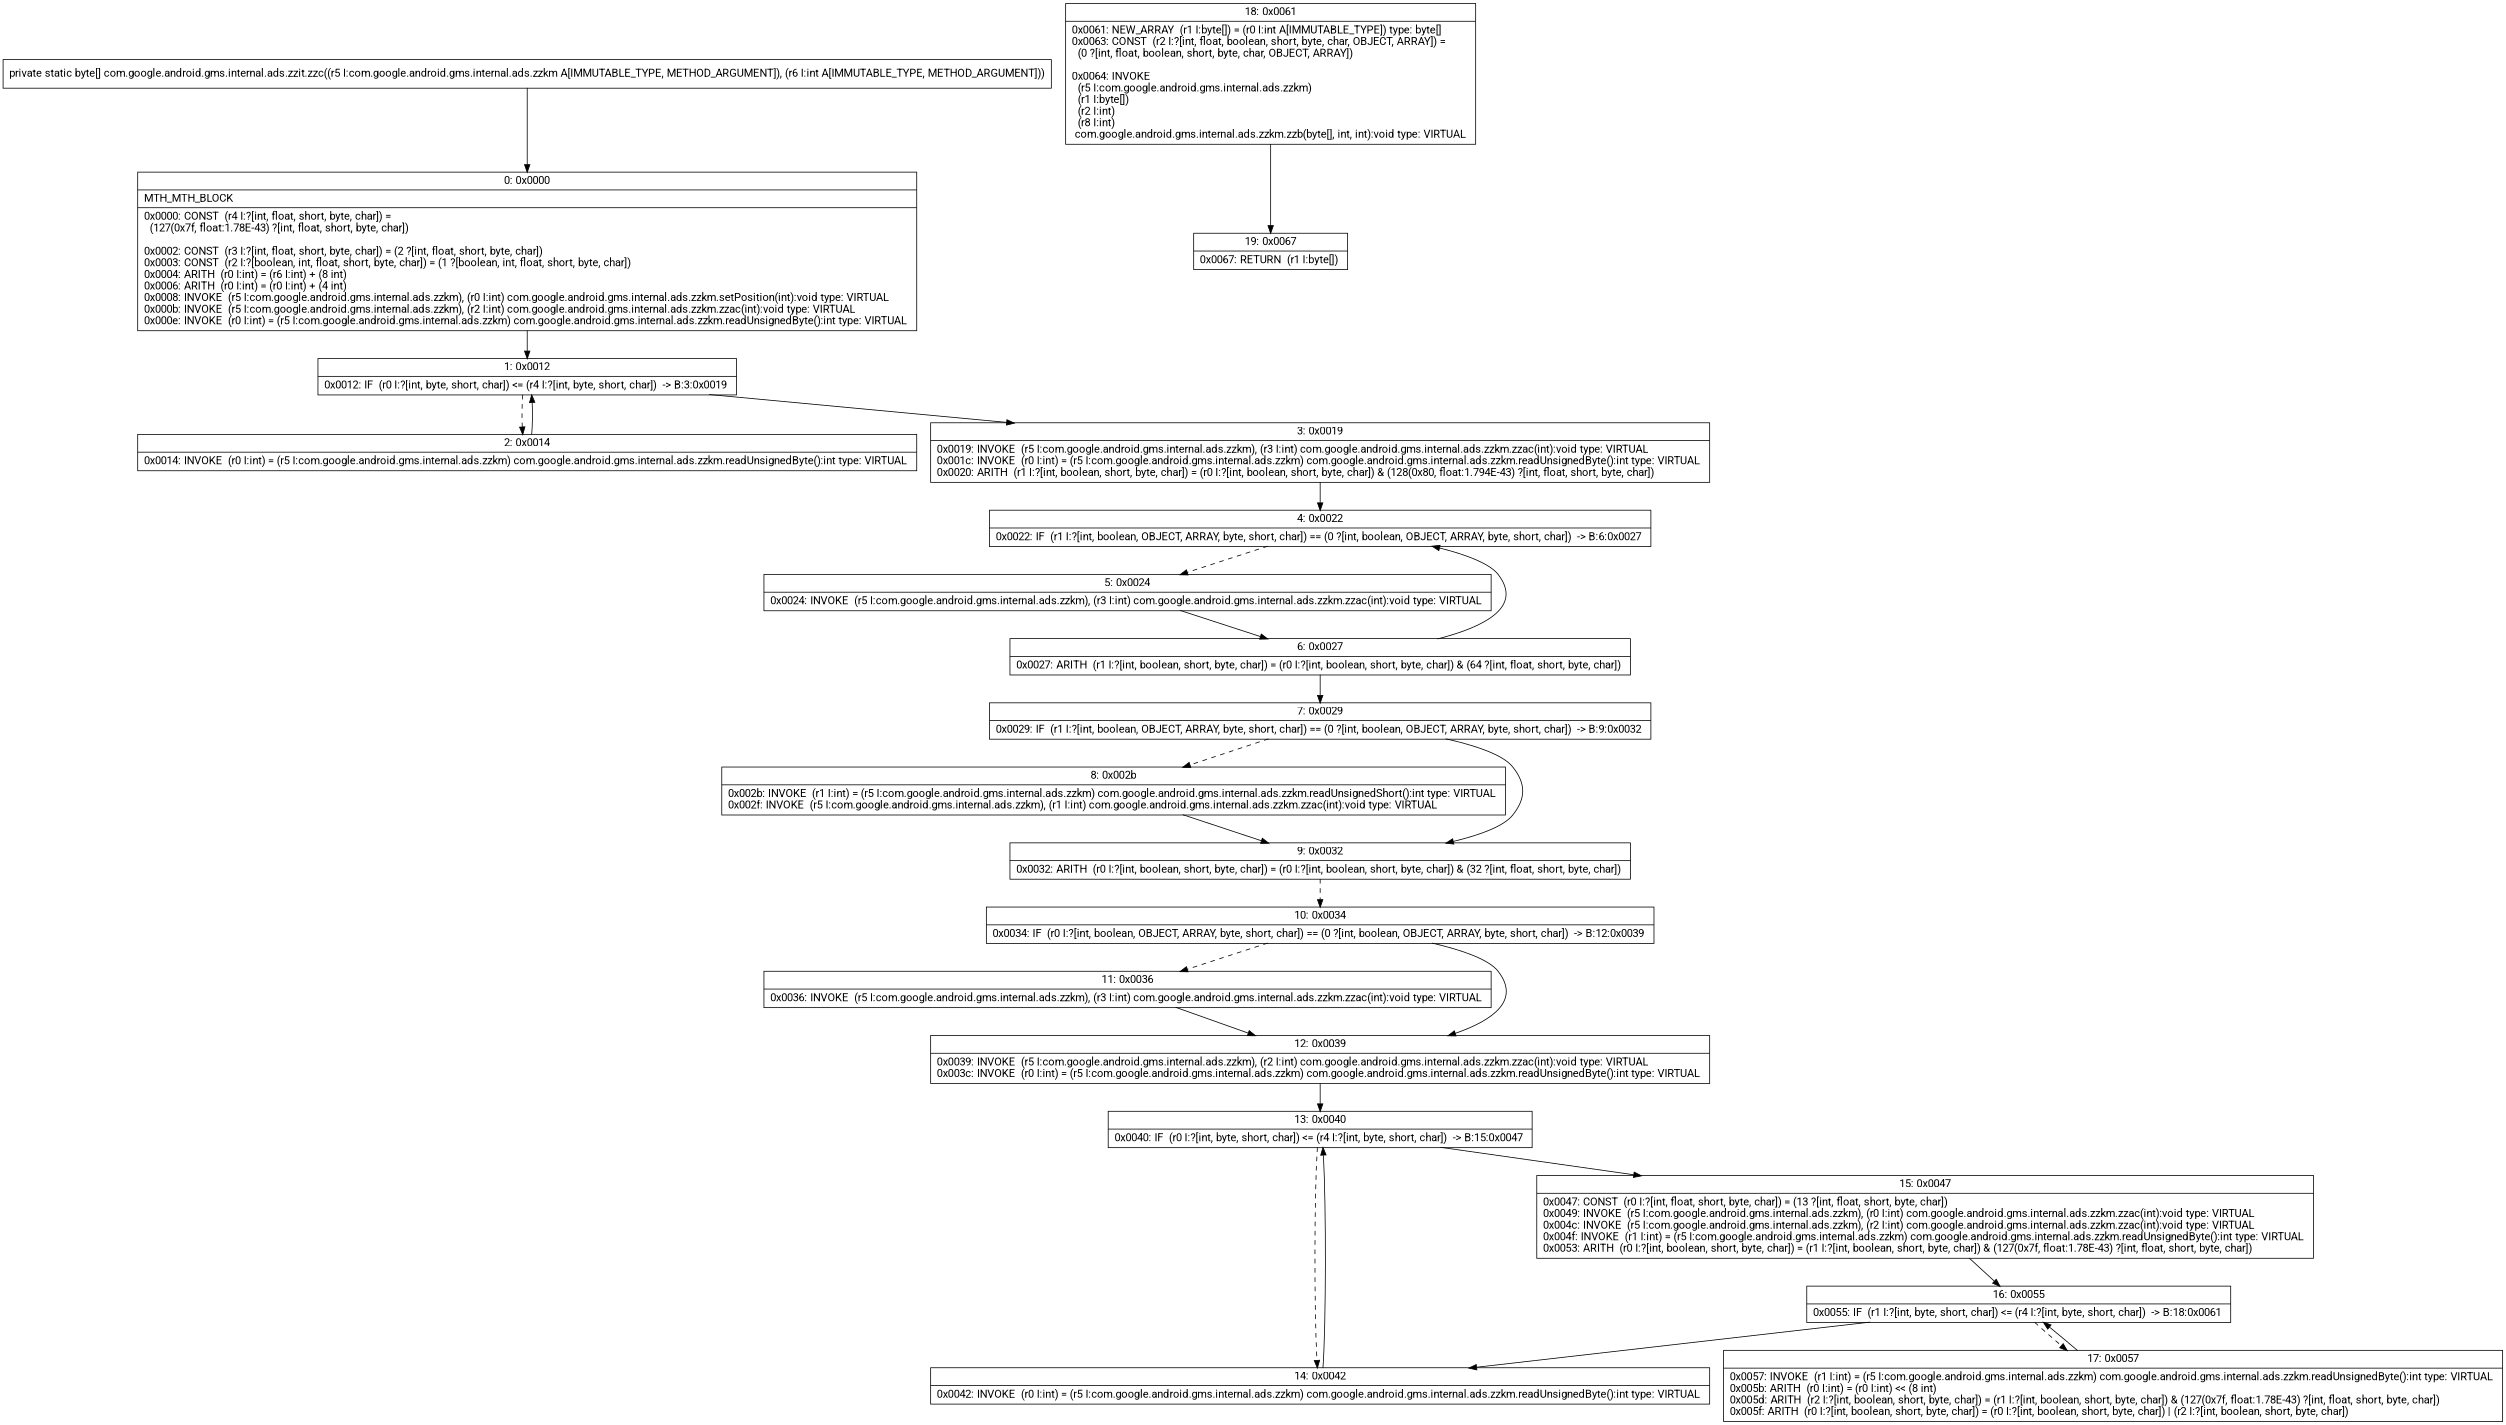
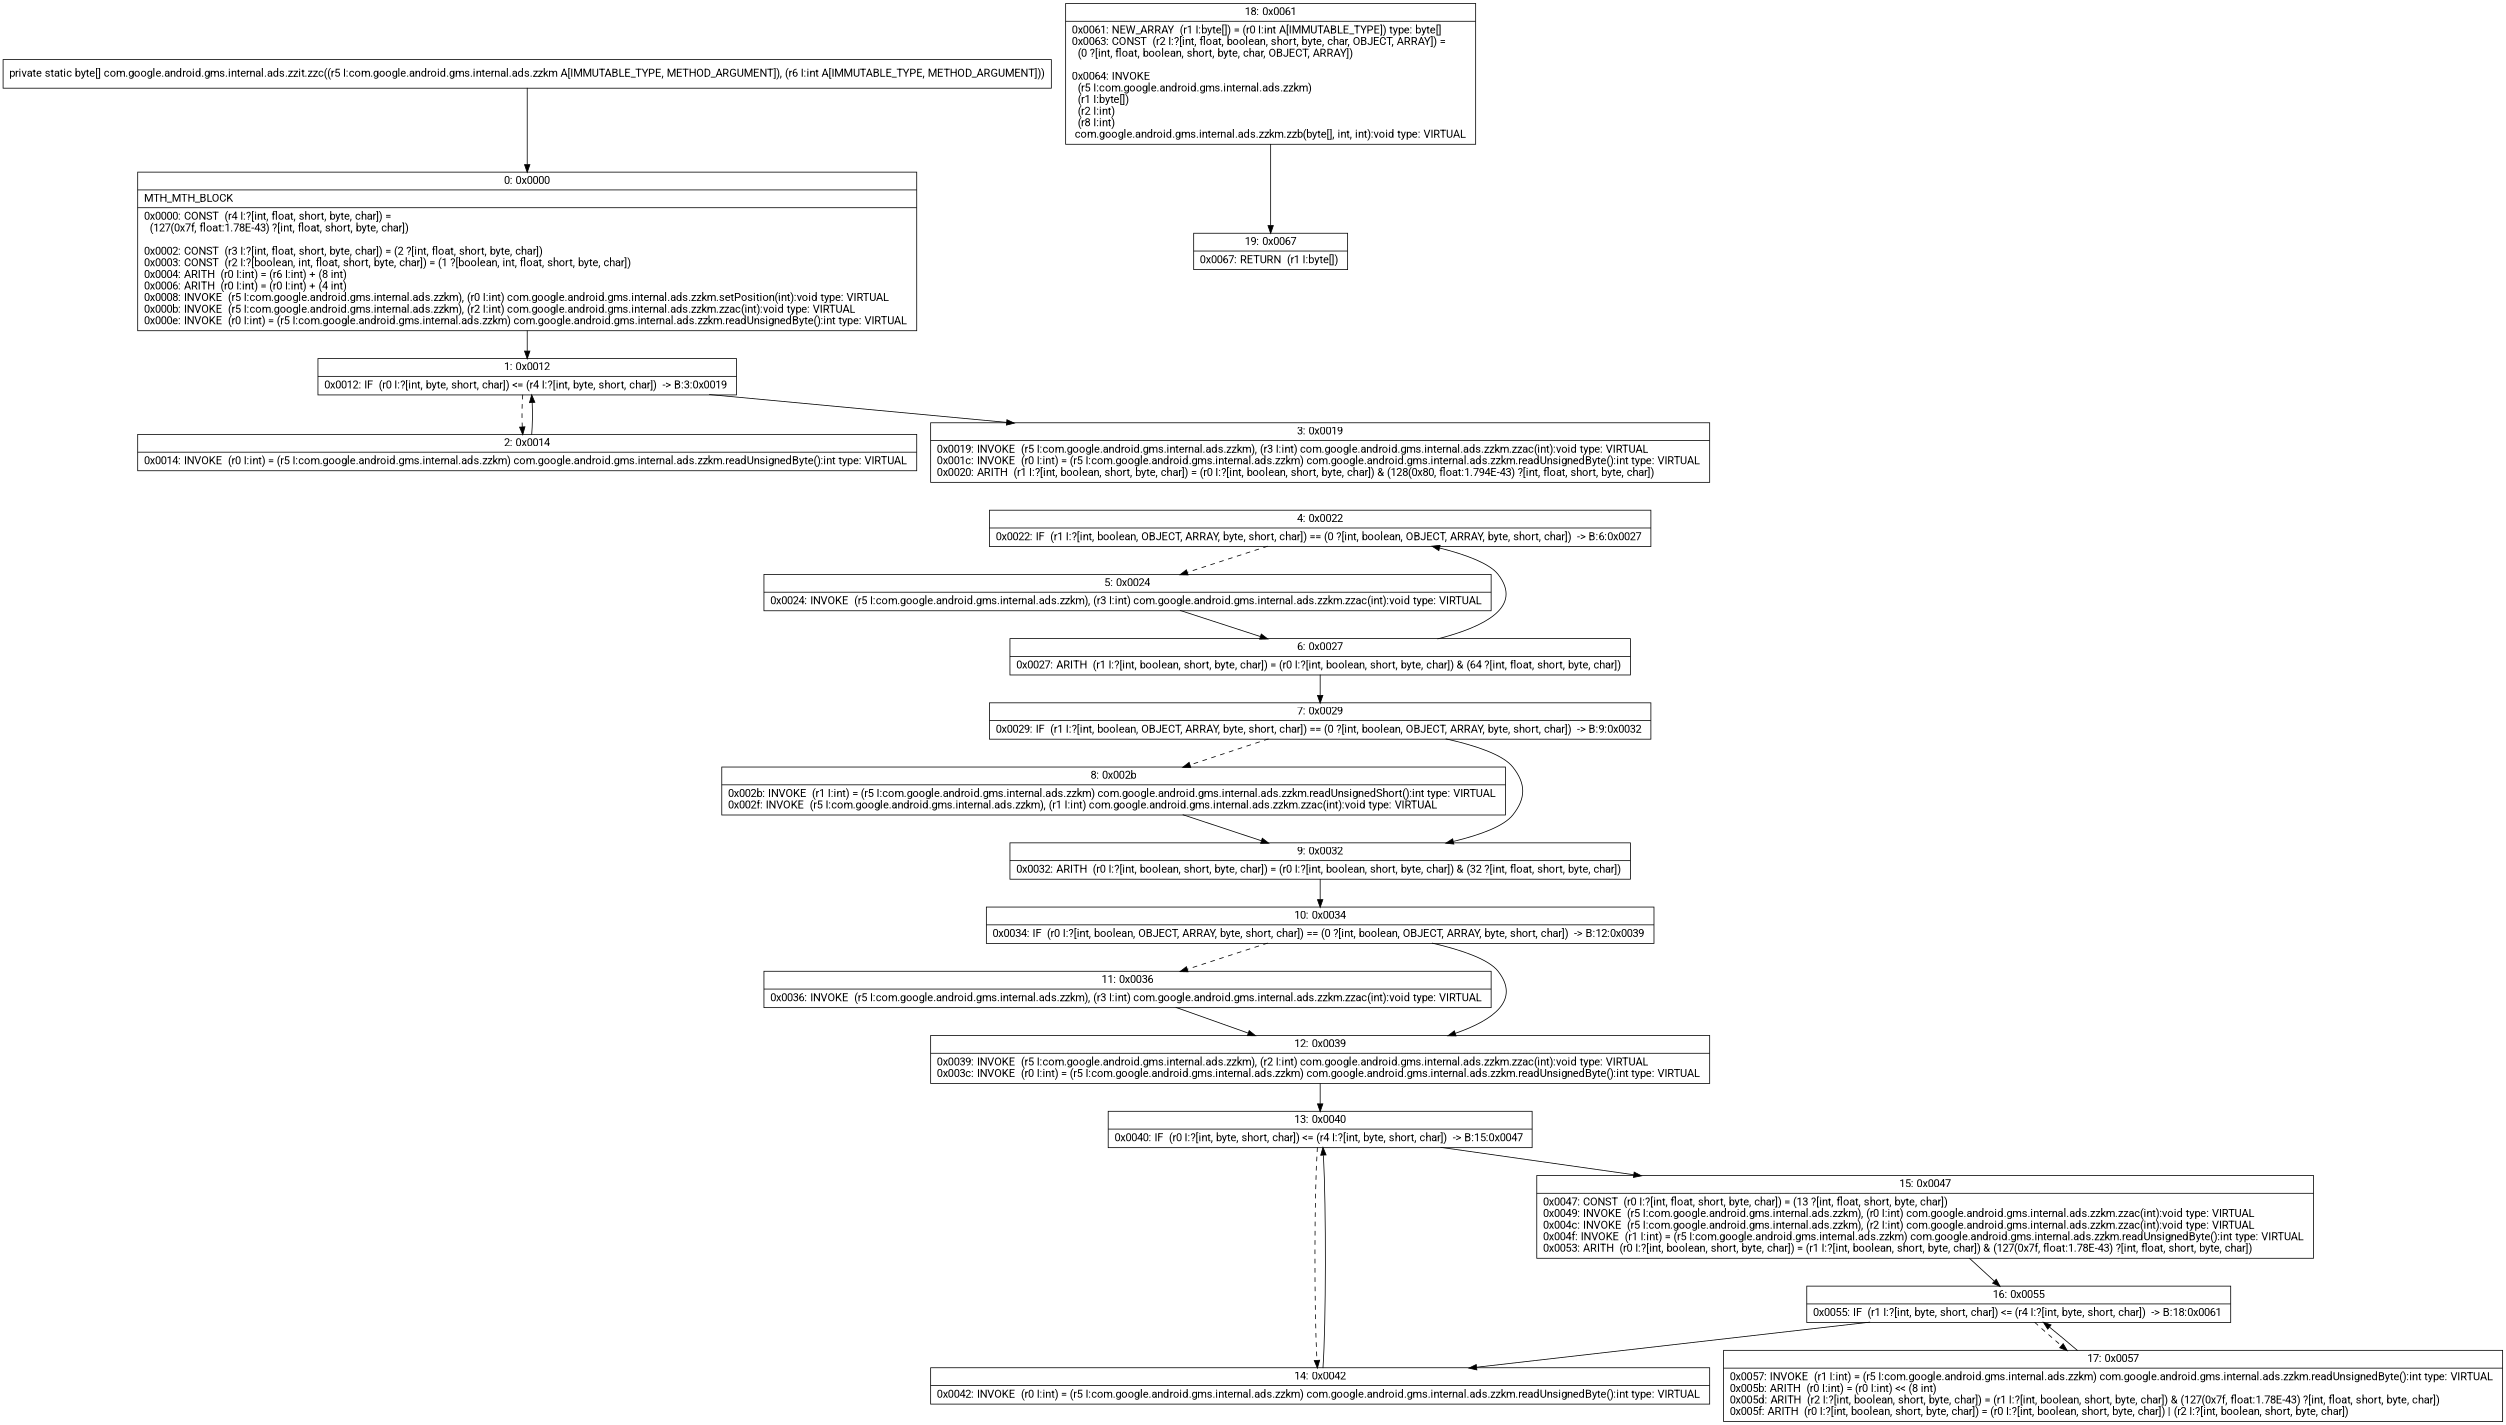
edge "3: 0x0019" -> "4: 0x0022": removed
edge "9: 0x0032" -> "10: 0x0034": style dashed -> solid
